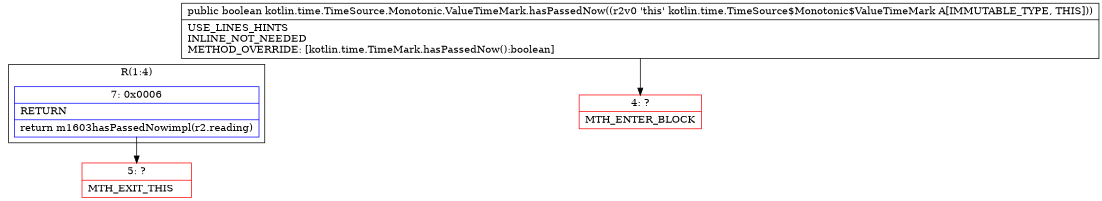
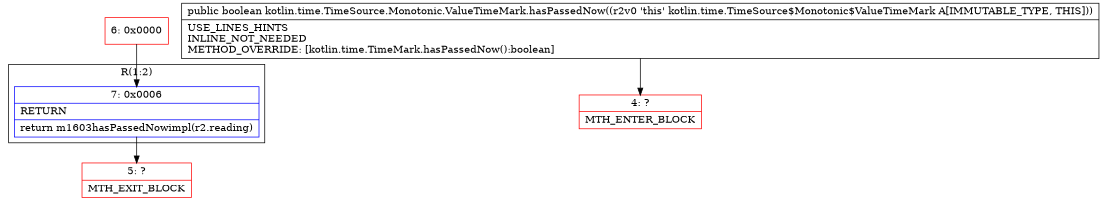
node "6: 0x0000": added
cluster "R(1:4)": label "R(1:4)" -> "R(1:2)"
node "5: ?": text "MTH_EXIT_THIS" -> "MTH_EXIT_BLOCK"
